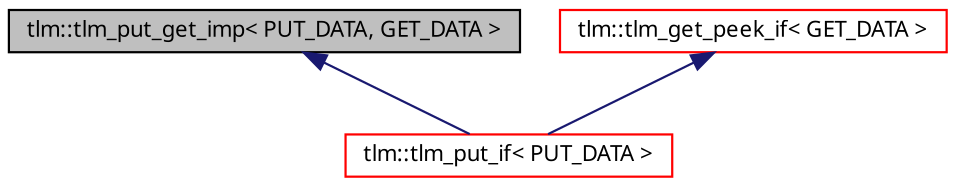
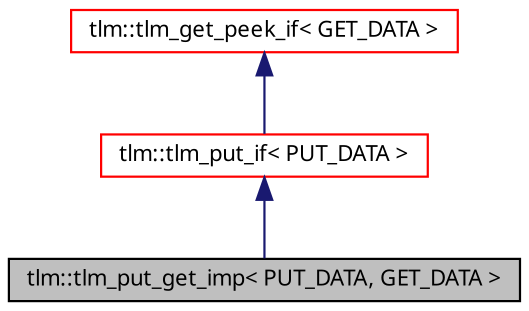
edge "tlm::tlm_put_if< PUT_DATA >" -> "tlm::tlm_put_get_imp< PUT_DATA, GET_DATA >": reversed
